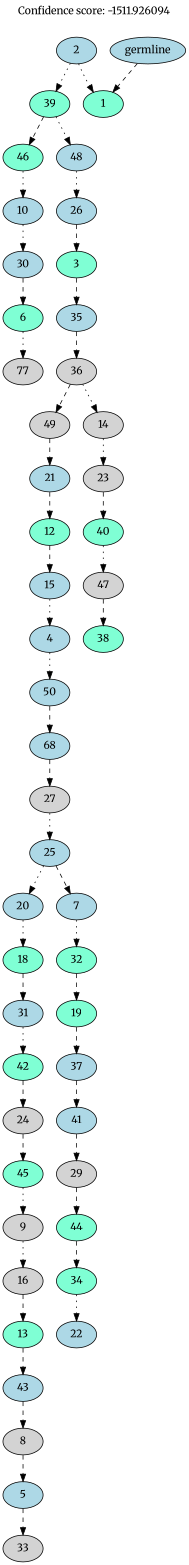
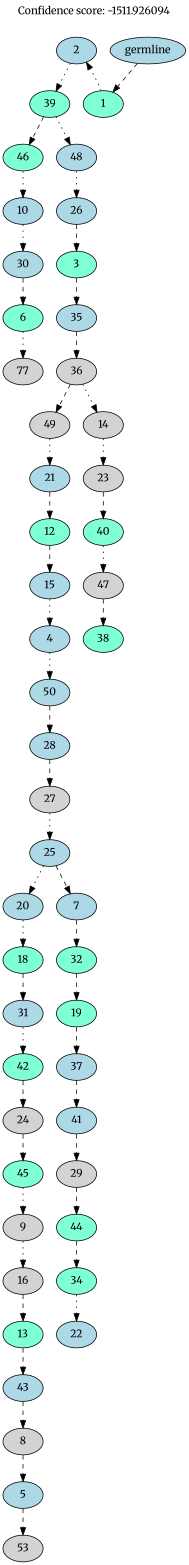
edge "2" -> "1": reversed
edge "49" -> "21": style dashed -> dotted
node "68": label "68" -> "28"
edge "7" -> "32": style dotted -> dashed
node "33": label "33" -> "53"
